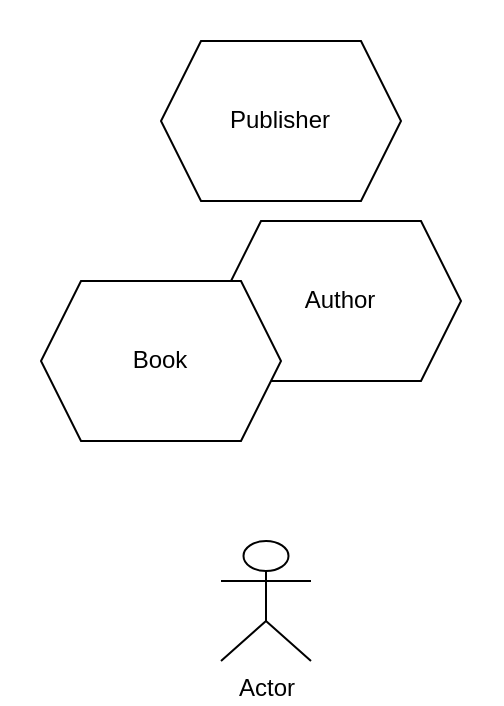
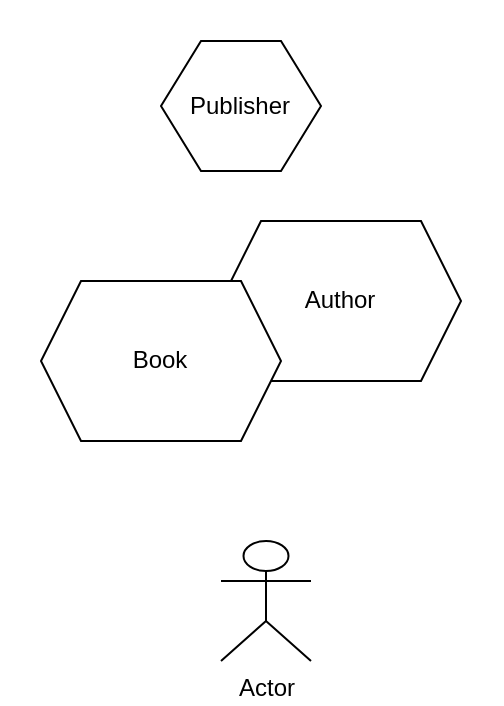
node "Publisher": size 240x160 -> 160x130
